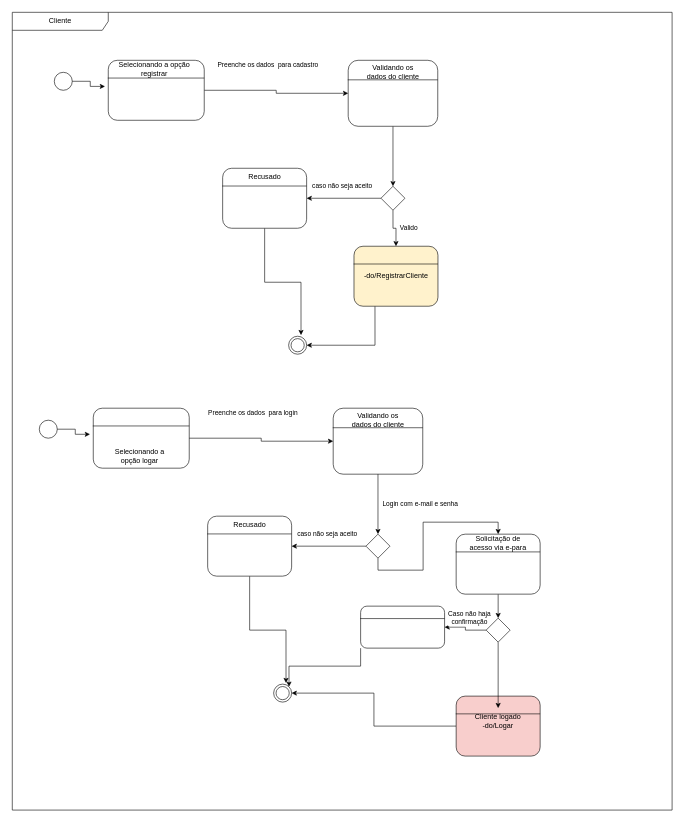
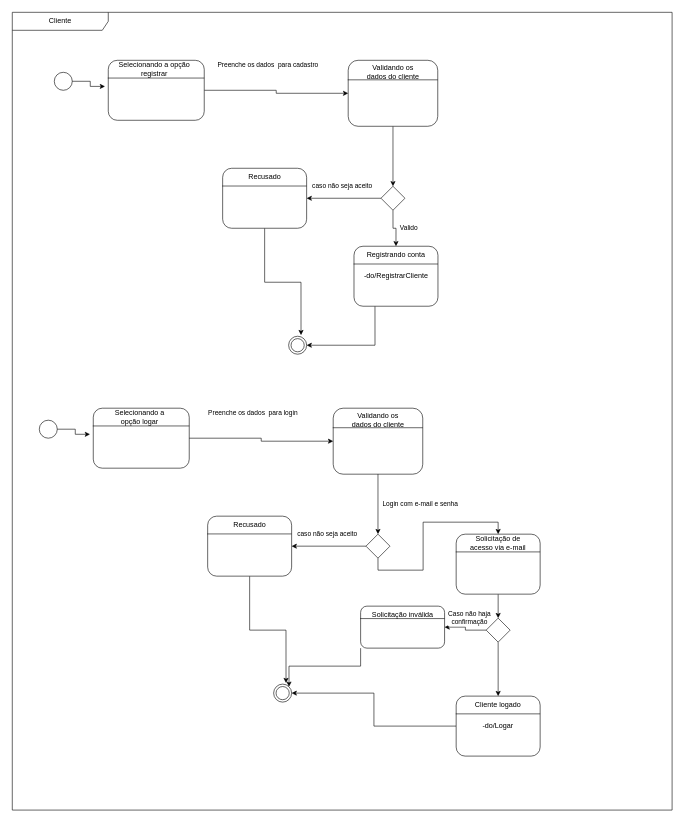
node "Registrando conta": added
node "-do/RegistrarCliente": fillcolor #fff2cc -> #ffffff
node "Selecionando a opção logar": moved (140, 456) -> (140, 417)
node "Solicitação de acesso via e-para": label "Solicitação de acesso via e-para" -> "Solicitação de acesso via e-mail"
node "Solicitação inválida": added
node "Cliente logado": moved (498, 717) -> (498, 705)
node "-do/Logar": fillcolor #f8cecc -> #ffffff
